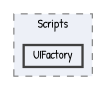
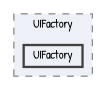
cluster "Scripts": label "Scripts" -> "UIFactory"
